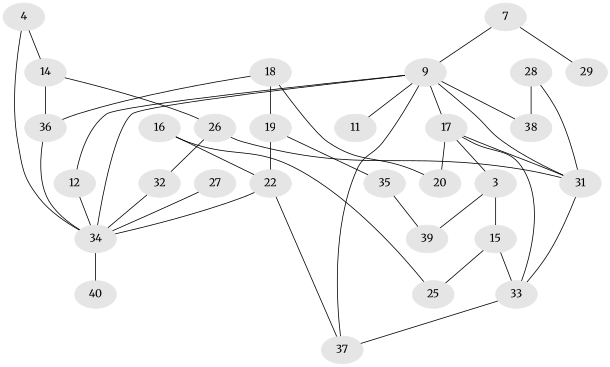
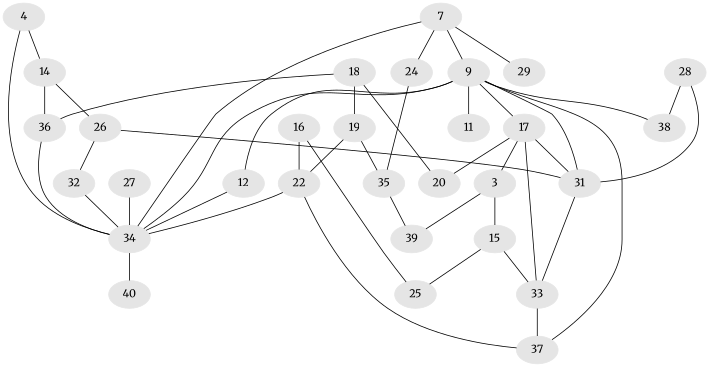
node "24": added
edge "7" -- "34": added
